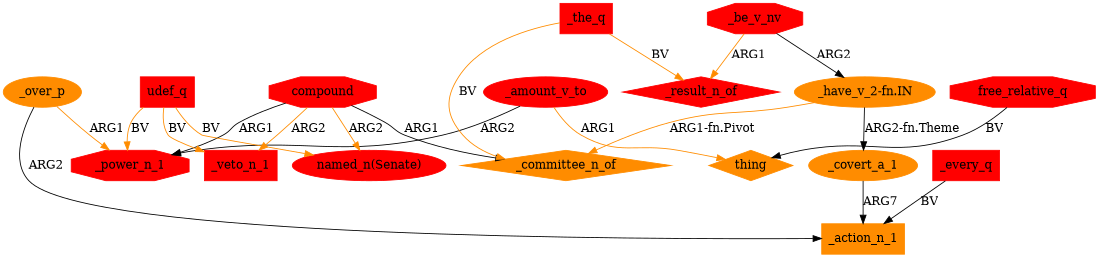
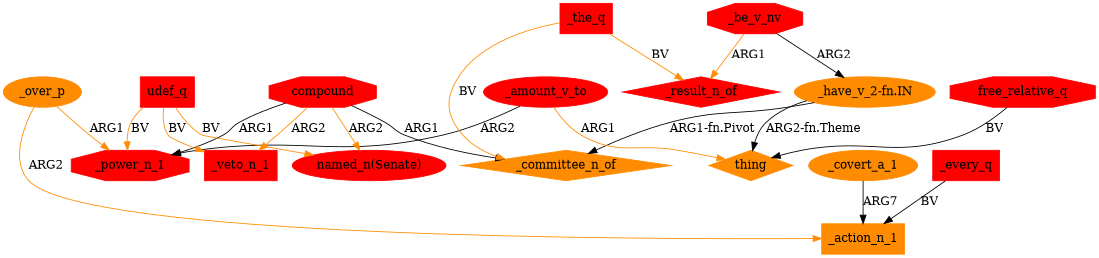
edge "_have_v_2-fn.IN" -> "_committee_n_of": color darkorange -> black
edge "_have_v_2-fn.IN" -> "_covert_a_1": now "_have_v_2-fn.IN" -> "thing"
edge "_over_p" -> "_action_n_1": color black -> darkorange
